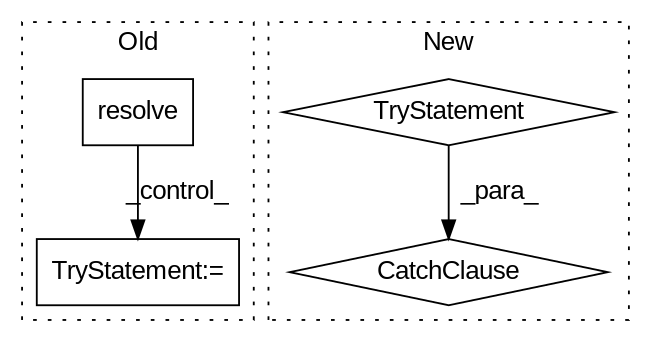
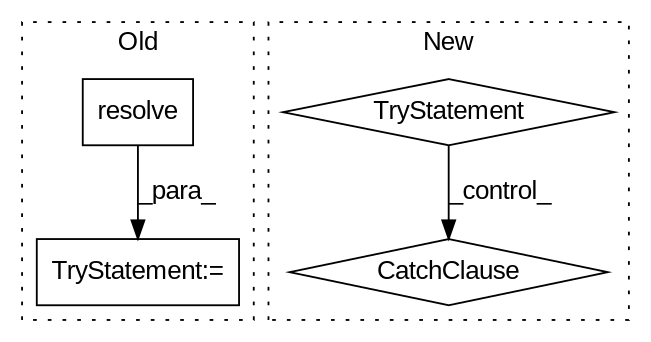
edge "resolve" -> "TryStatement:=": label "_control_" -> "_para_"
edge "TryStatement" -> "CatchClause": label "_para_" -> "_control_"
